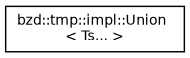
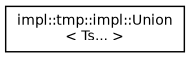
node "bzd::tmp::impl::Union < Ts... >": label "bzd::tmp::impl::Union < Ts... >" -> "impl::tmp::impl::Union < Ts... >"
